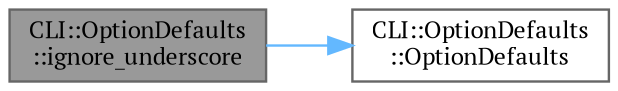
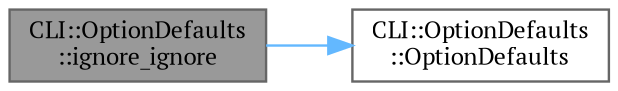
node "CLI::OptionDefaults ::ignore_underscore": label "CLI::OptionDefaults ::ignore_underscore" -> "CLI::OptionDefaults ::ignore_ignore"
